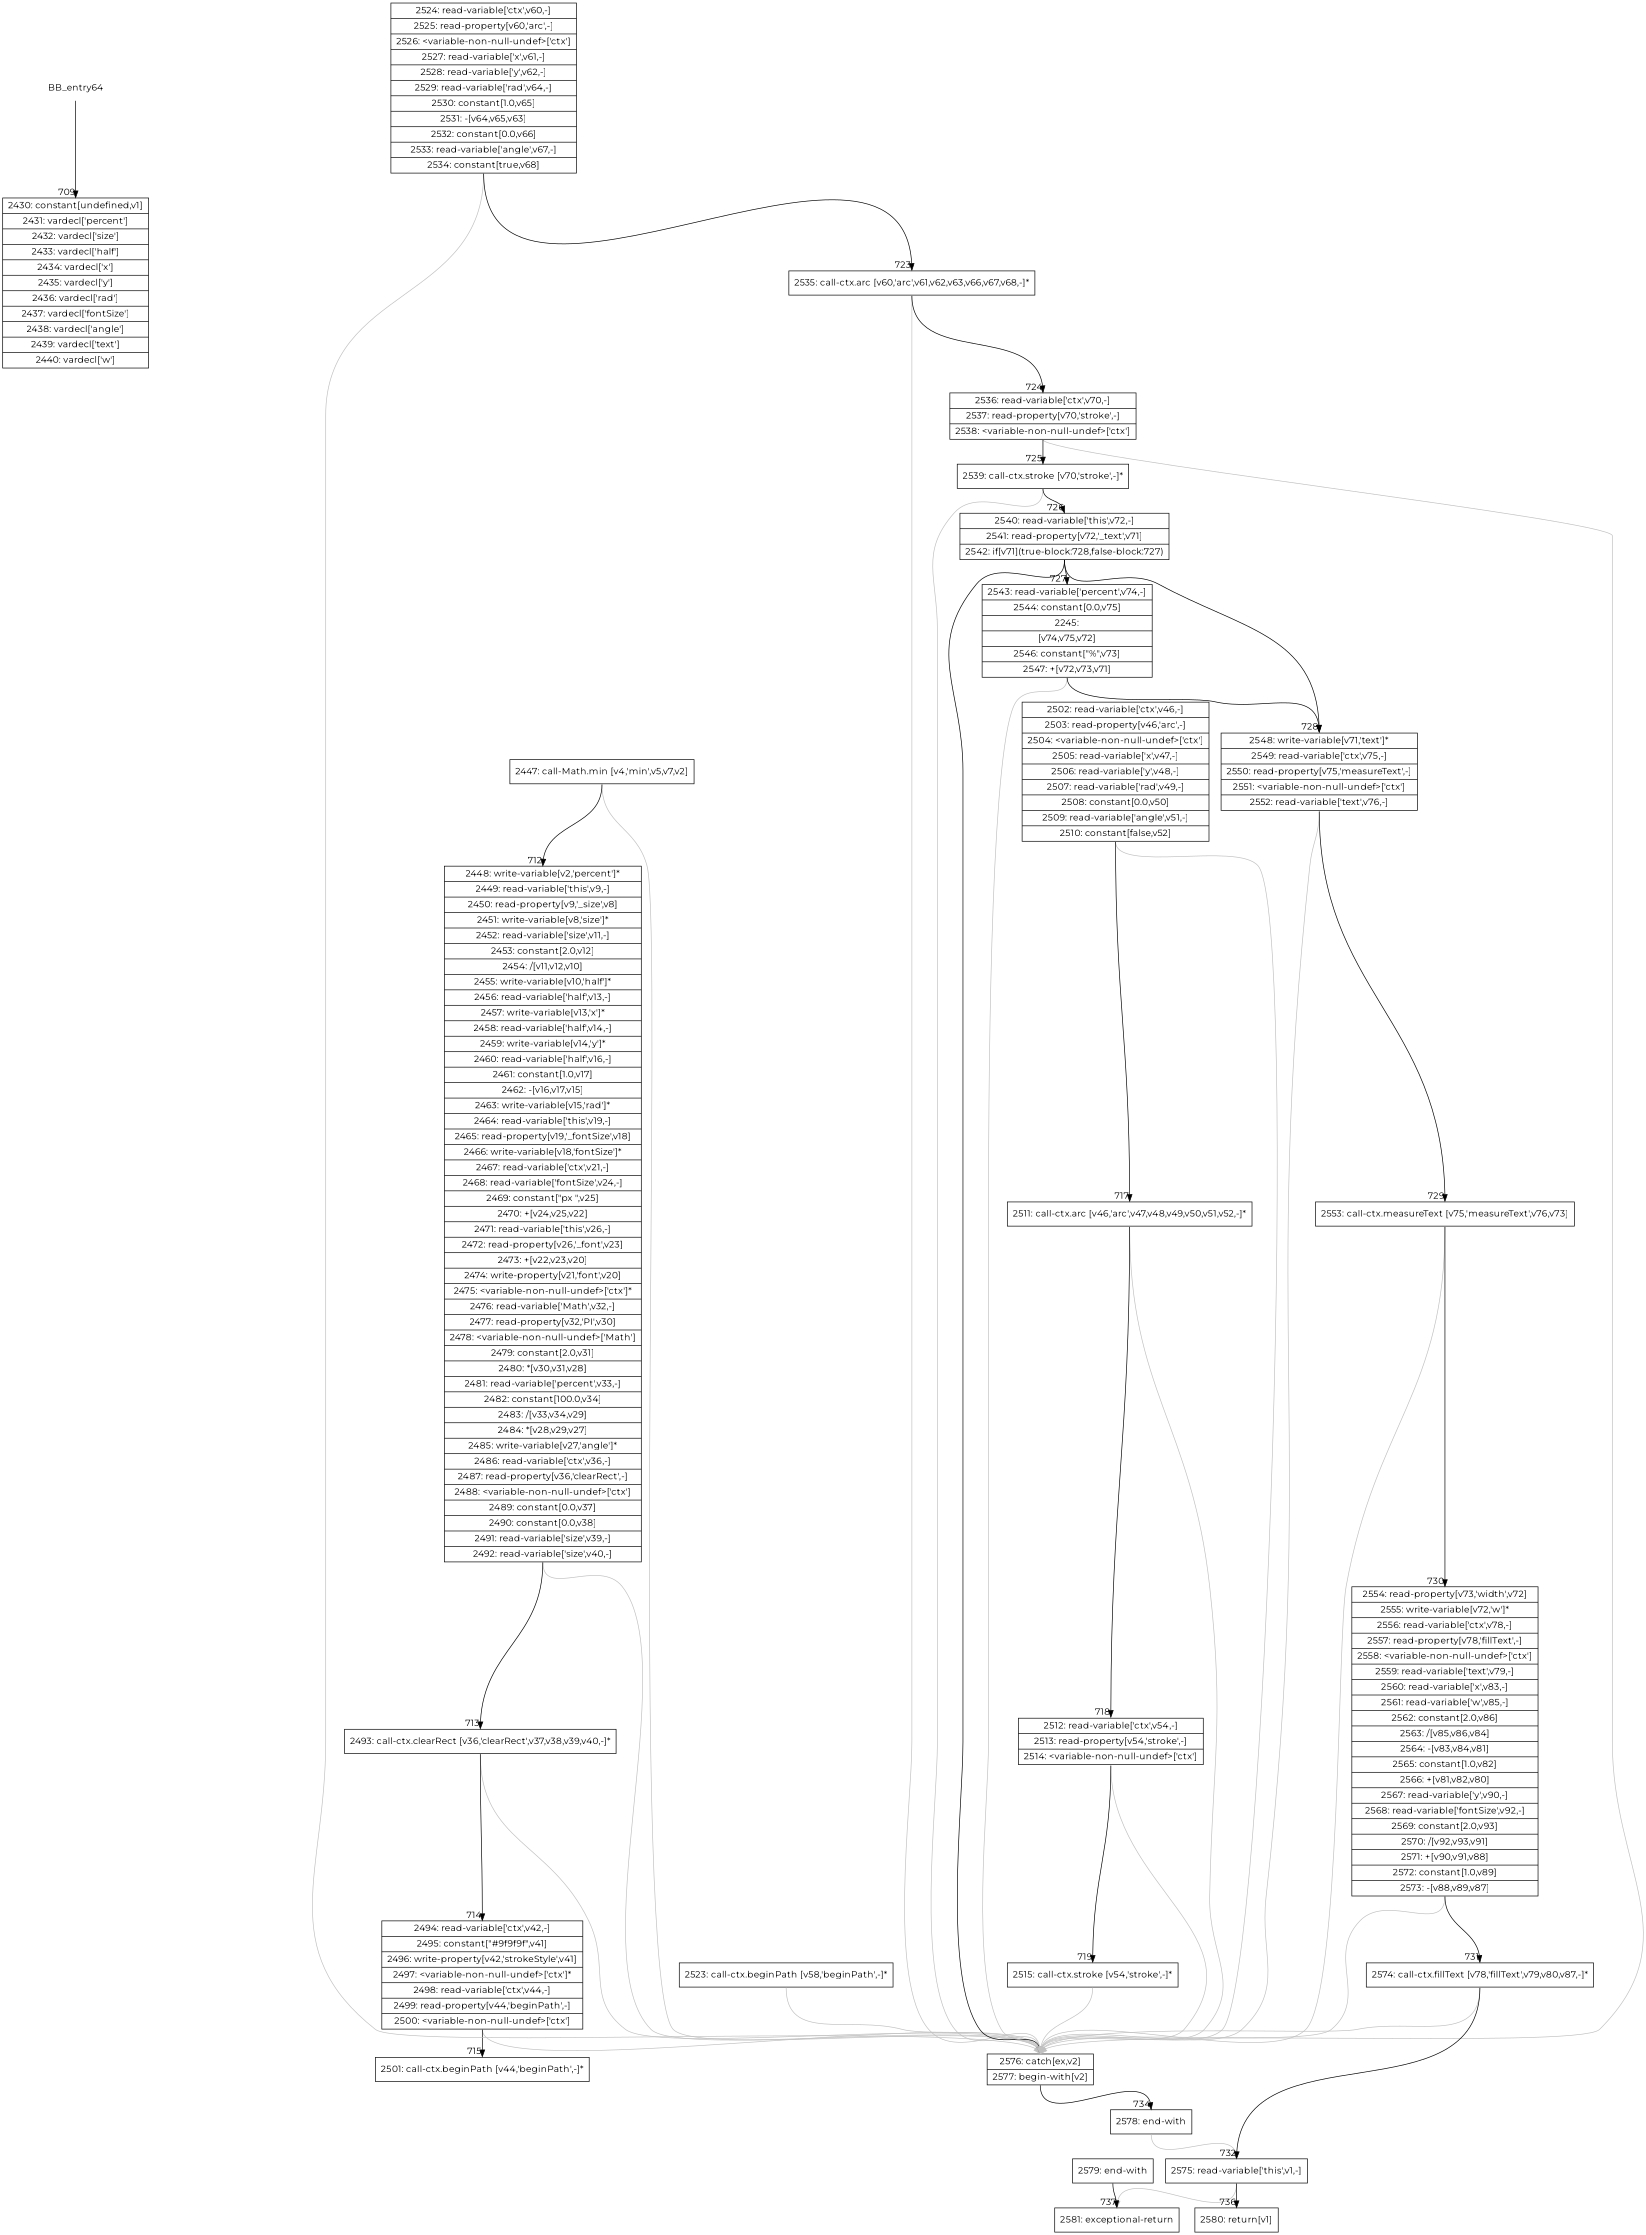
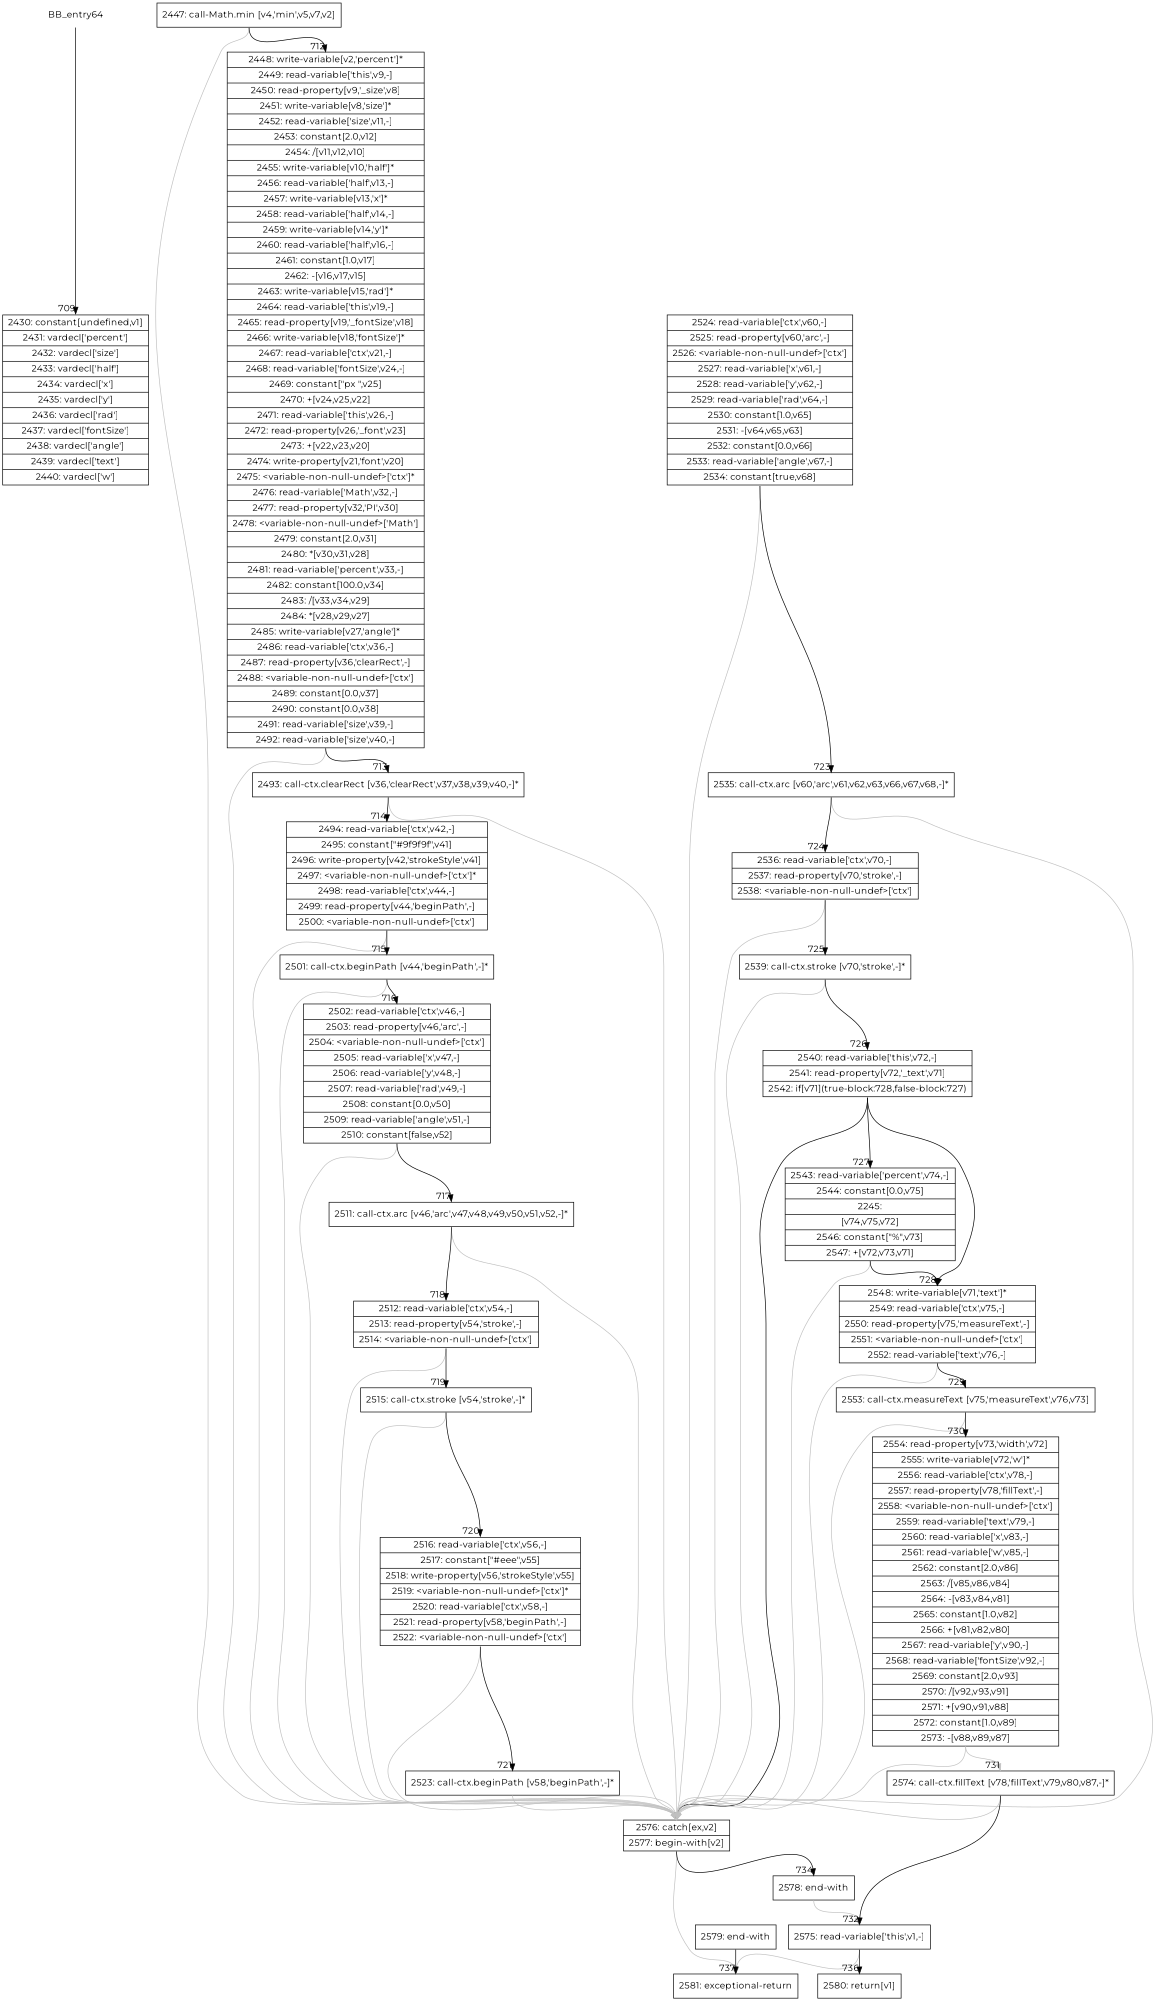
edge "2501: call-ctx.beginPath [v44,'beginPath',-]*" -> "2502: read-variable['ctx',v46,-]": added
edge "2501: call-ctx.beginPath [v44,'beginPath',-]*" -> "2576: catch[ex,v2]": added
node "2516: read-variable['ctx',v56,-]": added
edge "2576: catch[ex,v2]" -> "2581: exceptional-return": added
edge "2554: read-property[v73,'width',v72]" -> "2574: call-ctx.fillText [v78,'fillText',v79,v80,v87,-]*": color black -> gray
